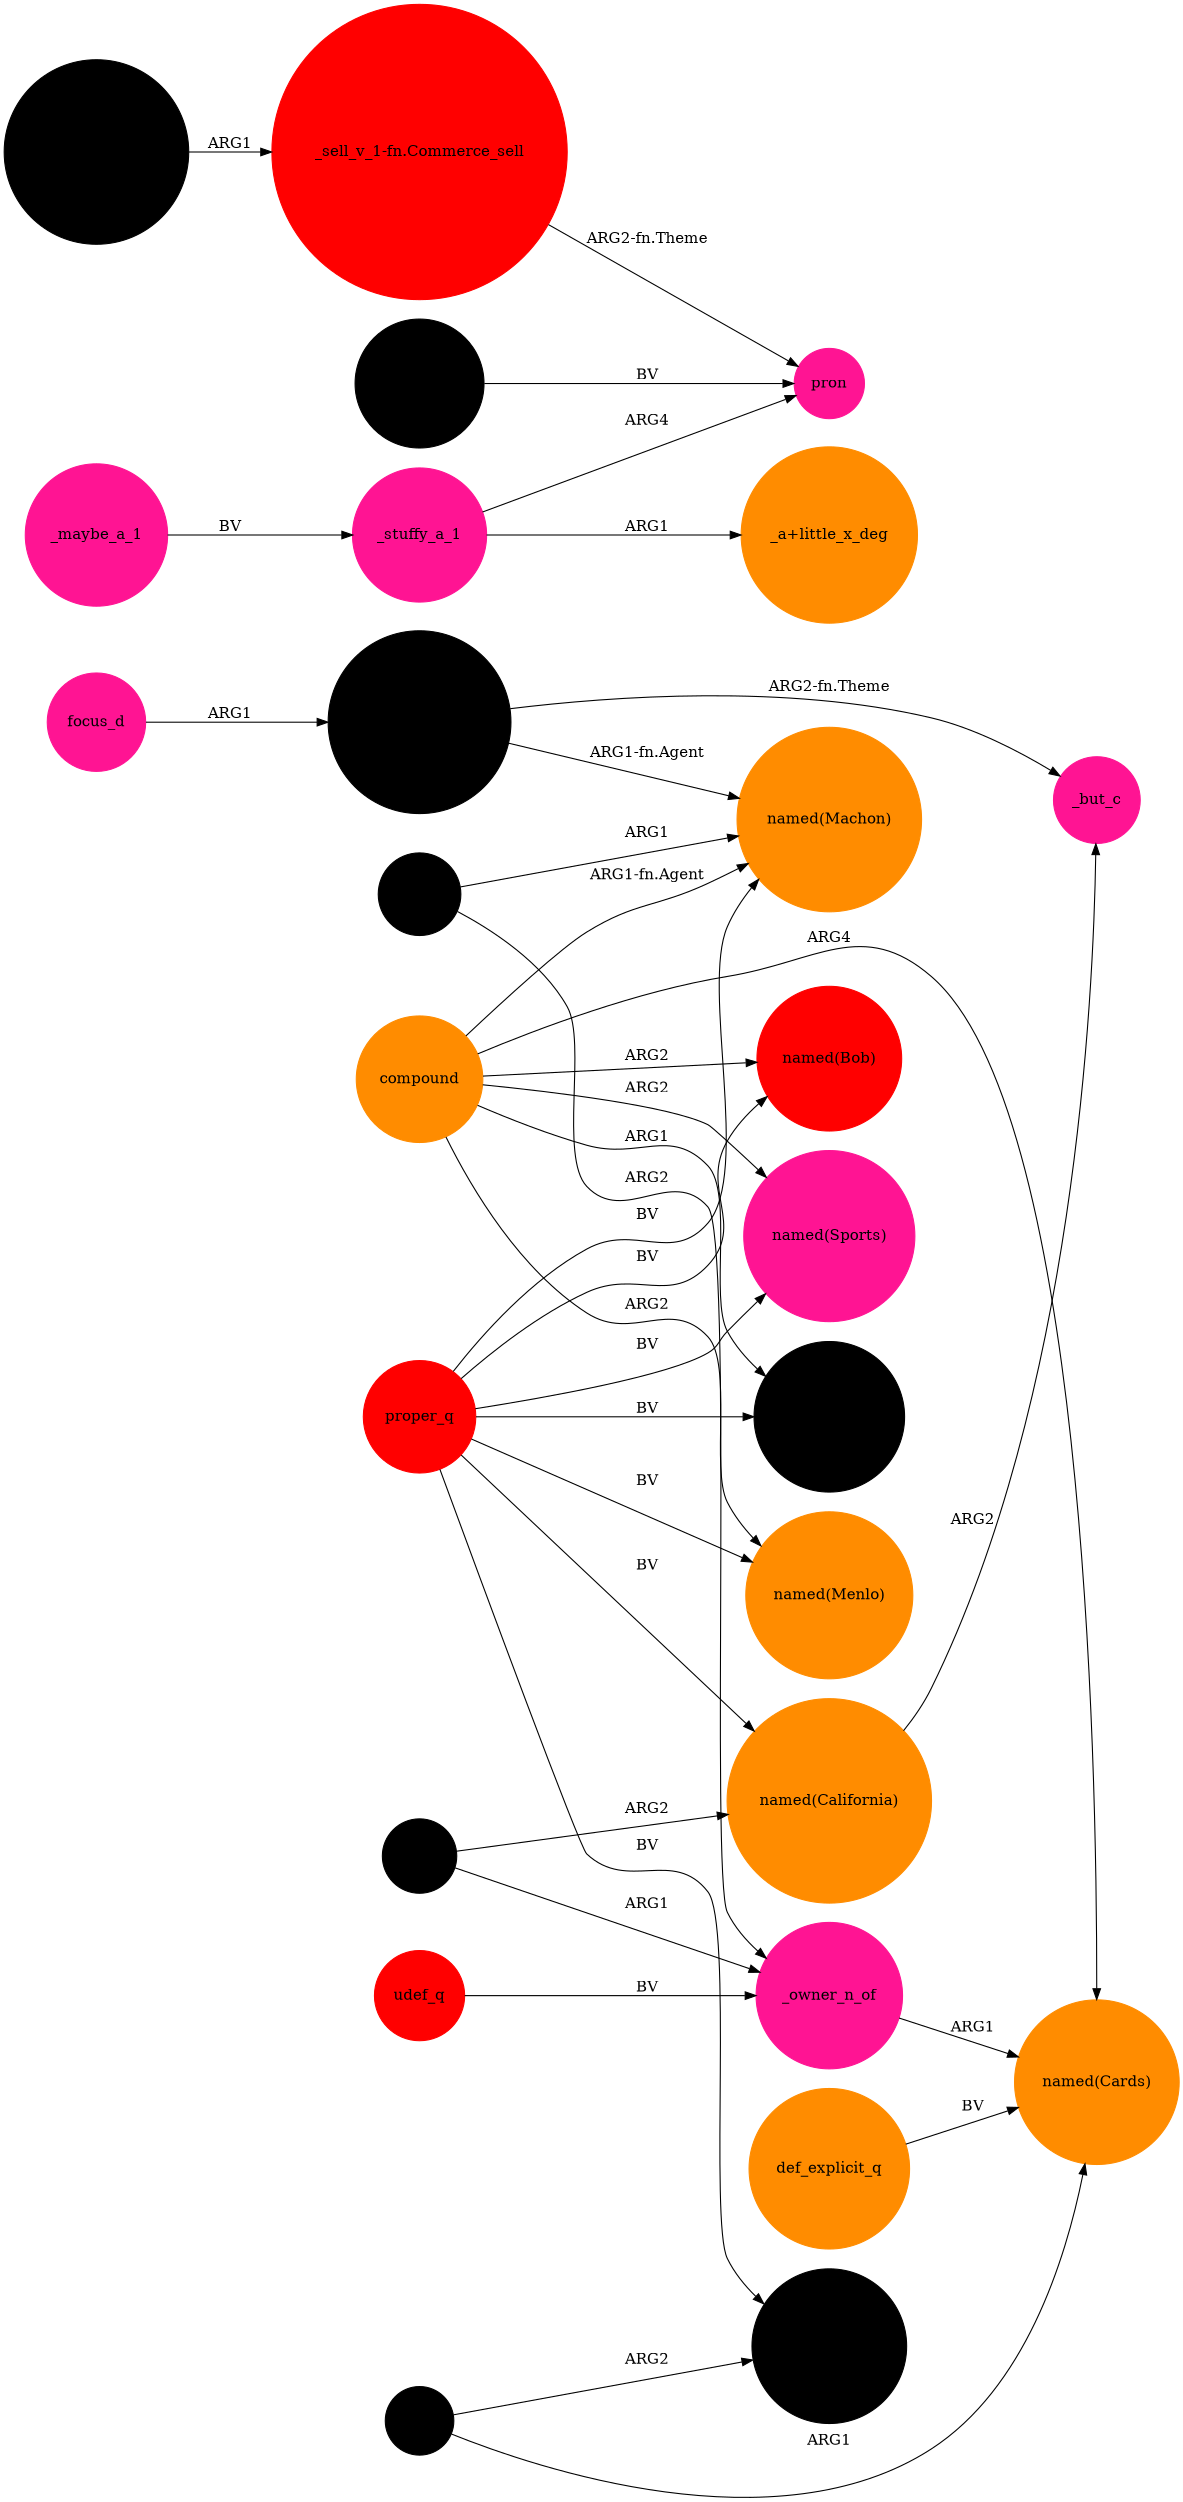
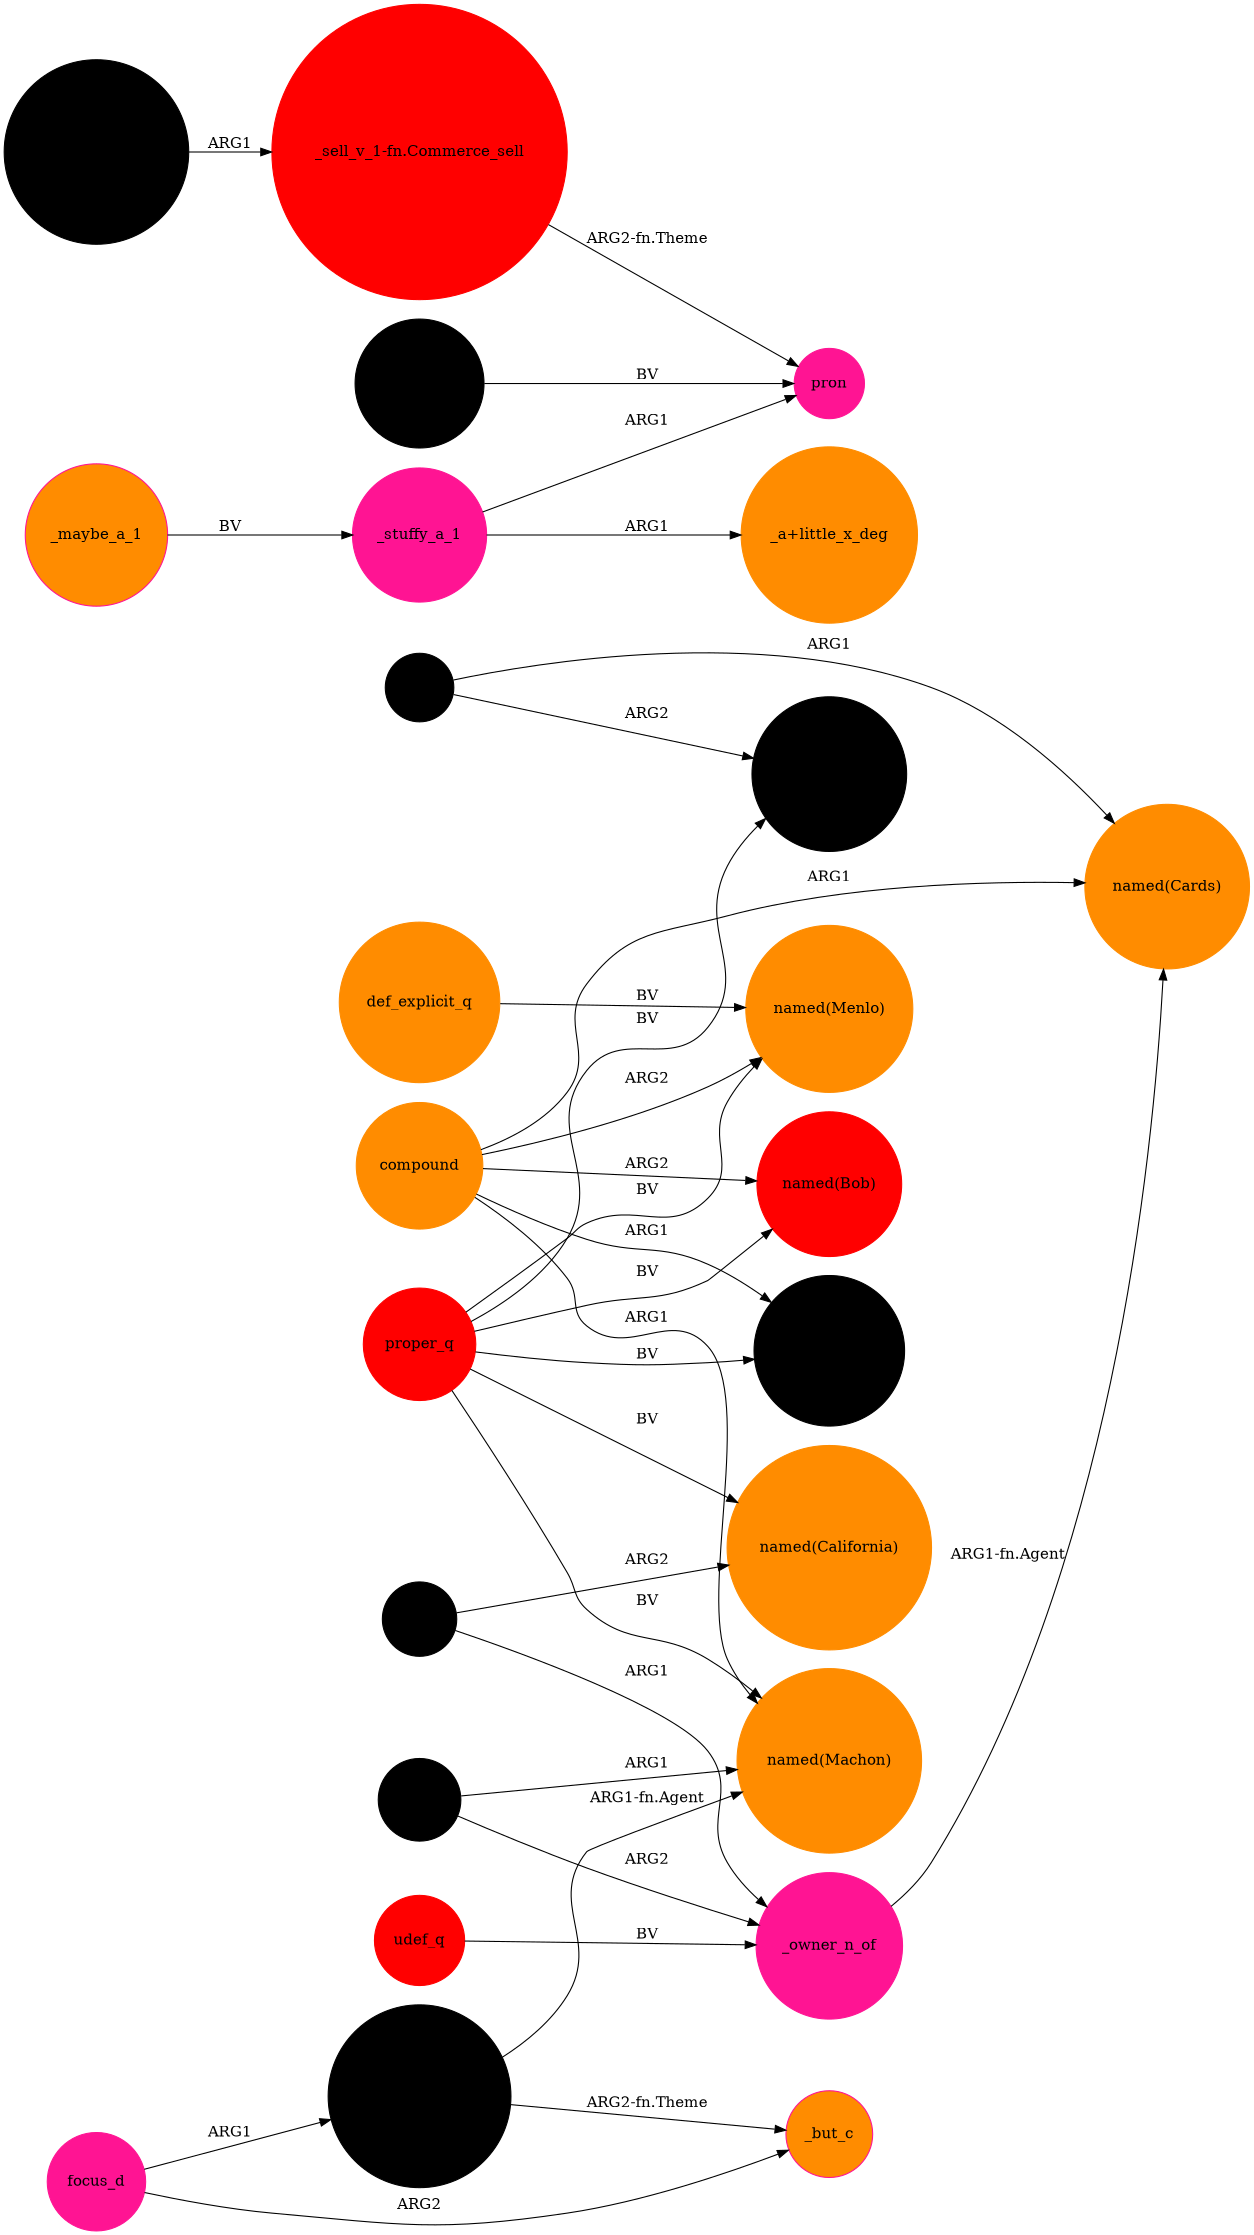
edge "_stuffy_a_1" -> "pron": label "ARG4" -> "ARG1"
node "_maybe_a_1": fillcolor deeppink -> darkorange
node "_but_c": fillcolor deeppink -> darkorange
edge "compound" -> "named(Machon)": label "ARG1-fn.Agent" -> "ARG1"
edge "compound" -> "named(Cards)": label "ARG4" -> "ARG1"
node "named(Sports)": removed
edge "named(California)" -> "_but_c": now "focus_d" -> "_but_c"
edge "_owner_n_of" -> "named(Cards)": label "ARG1" -> "ARG1-fn.Agent"
edge "def_explicit_q" -> "named(Cards)": now "def_explicit_q" -> "named(Menlo)"
